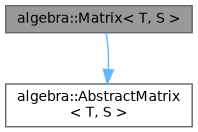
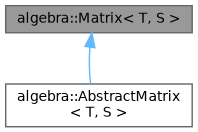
edge "algebra::Matrix< T, S >" -> "algebra::AbstractMatrix < T, S >": reversed
